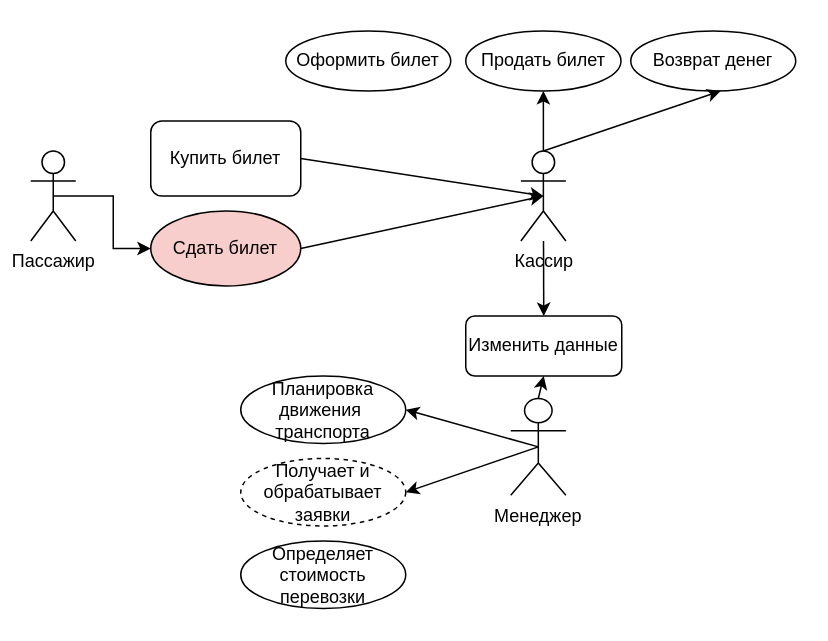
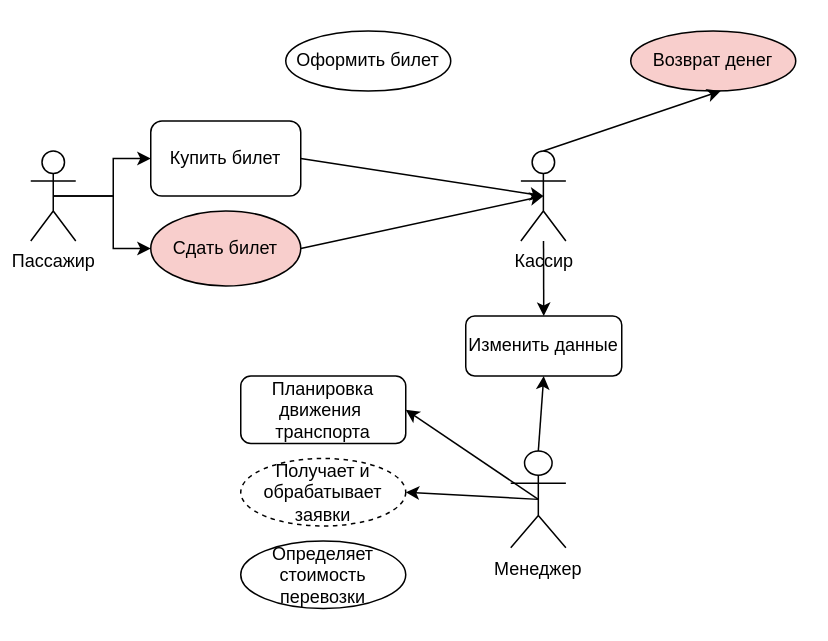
node "Продать билет": removed
node "Возврат денег": fillcolor #ffffff -> #f8cecc
edge "Кассир" -> "Продать билет": removed
edge "Пассажир" -> "Купить билет": added
node "Планировка движения транспорта": shape ellipse -> rounded rectangle
node "Менеджер": moved (538, 447) -> (538, 499)
